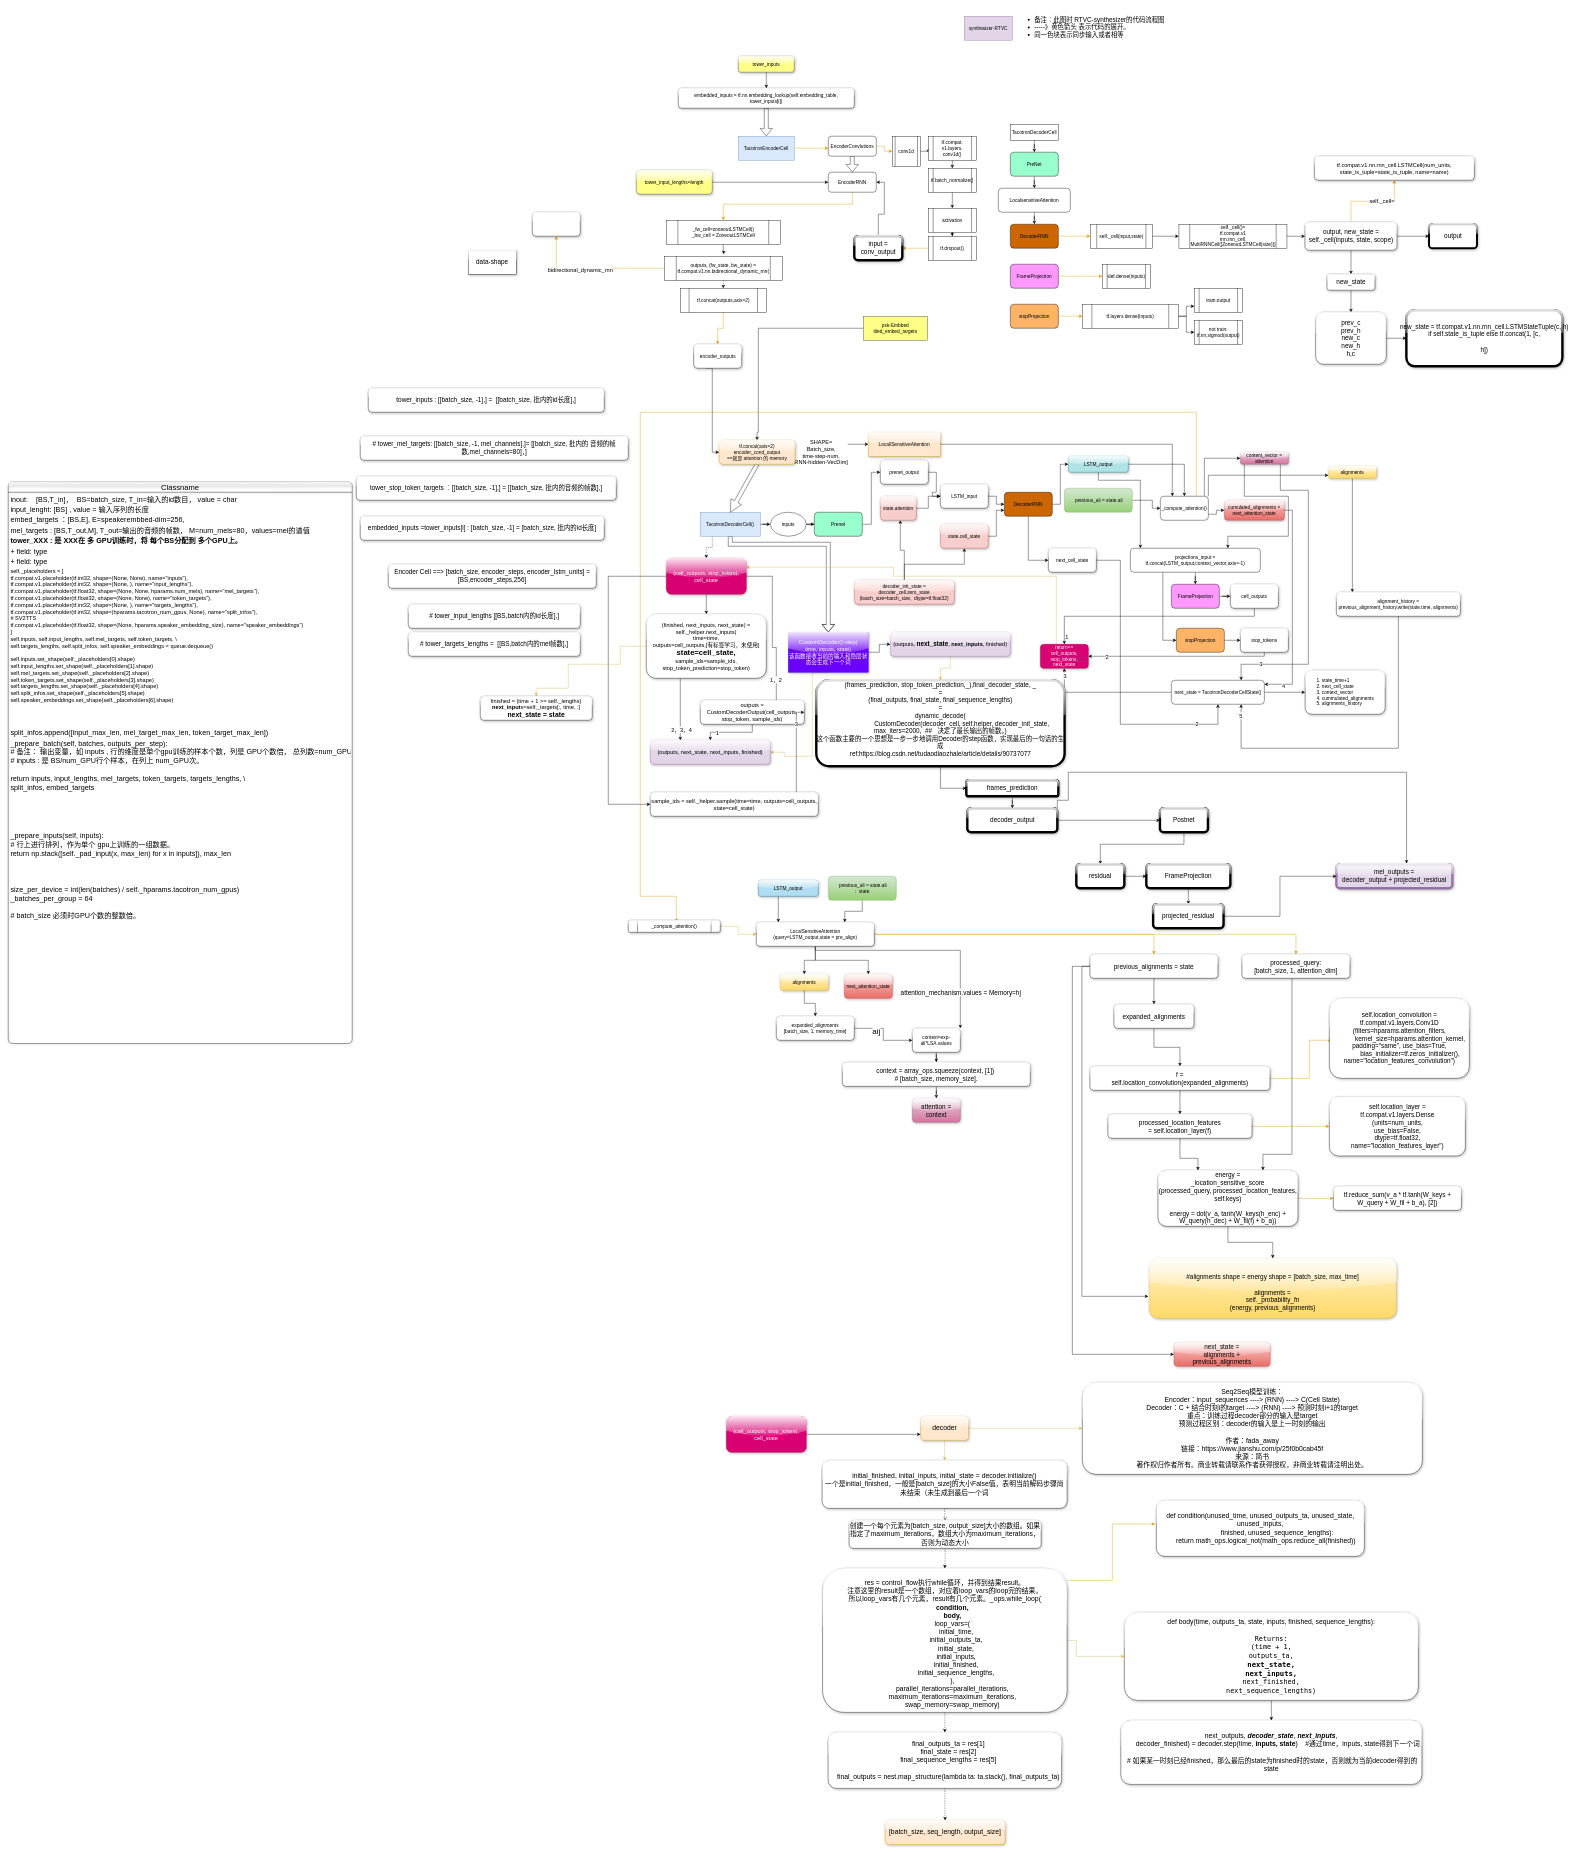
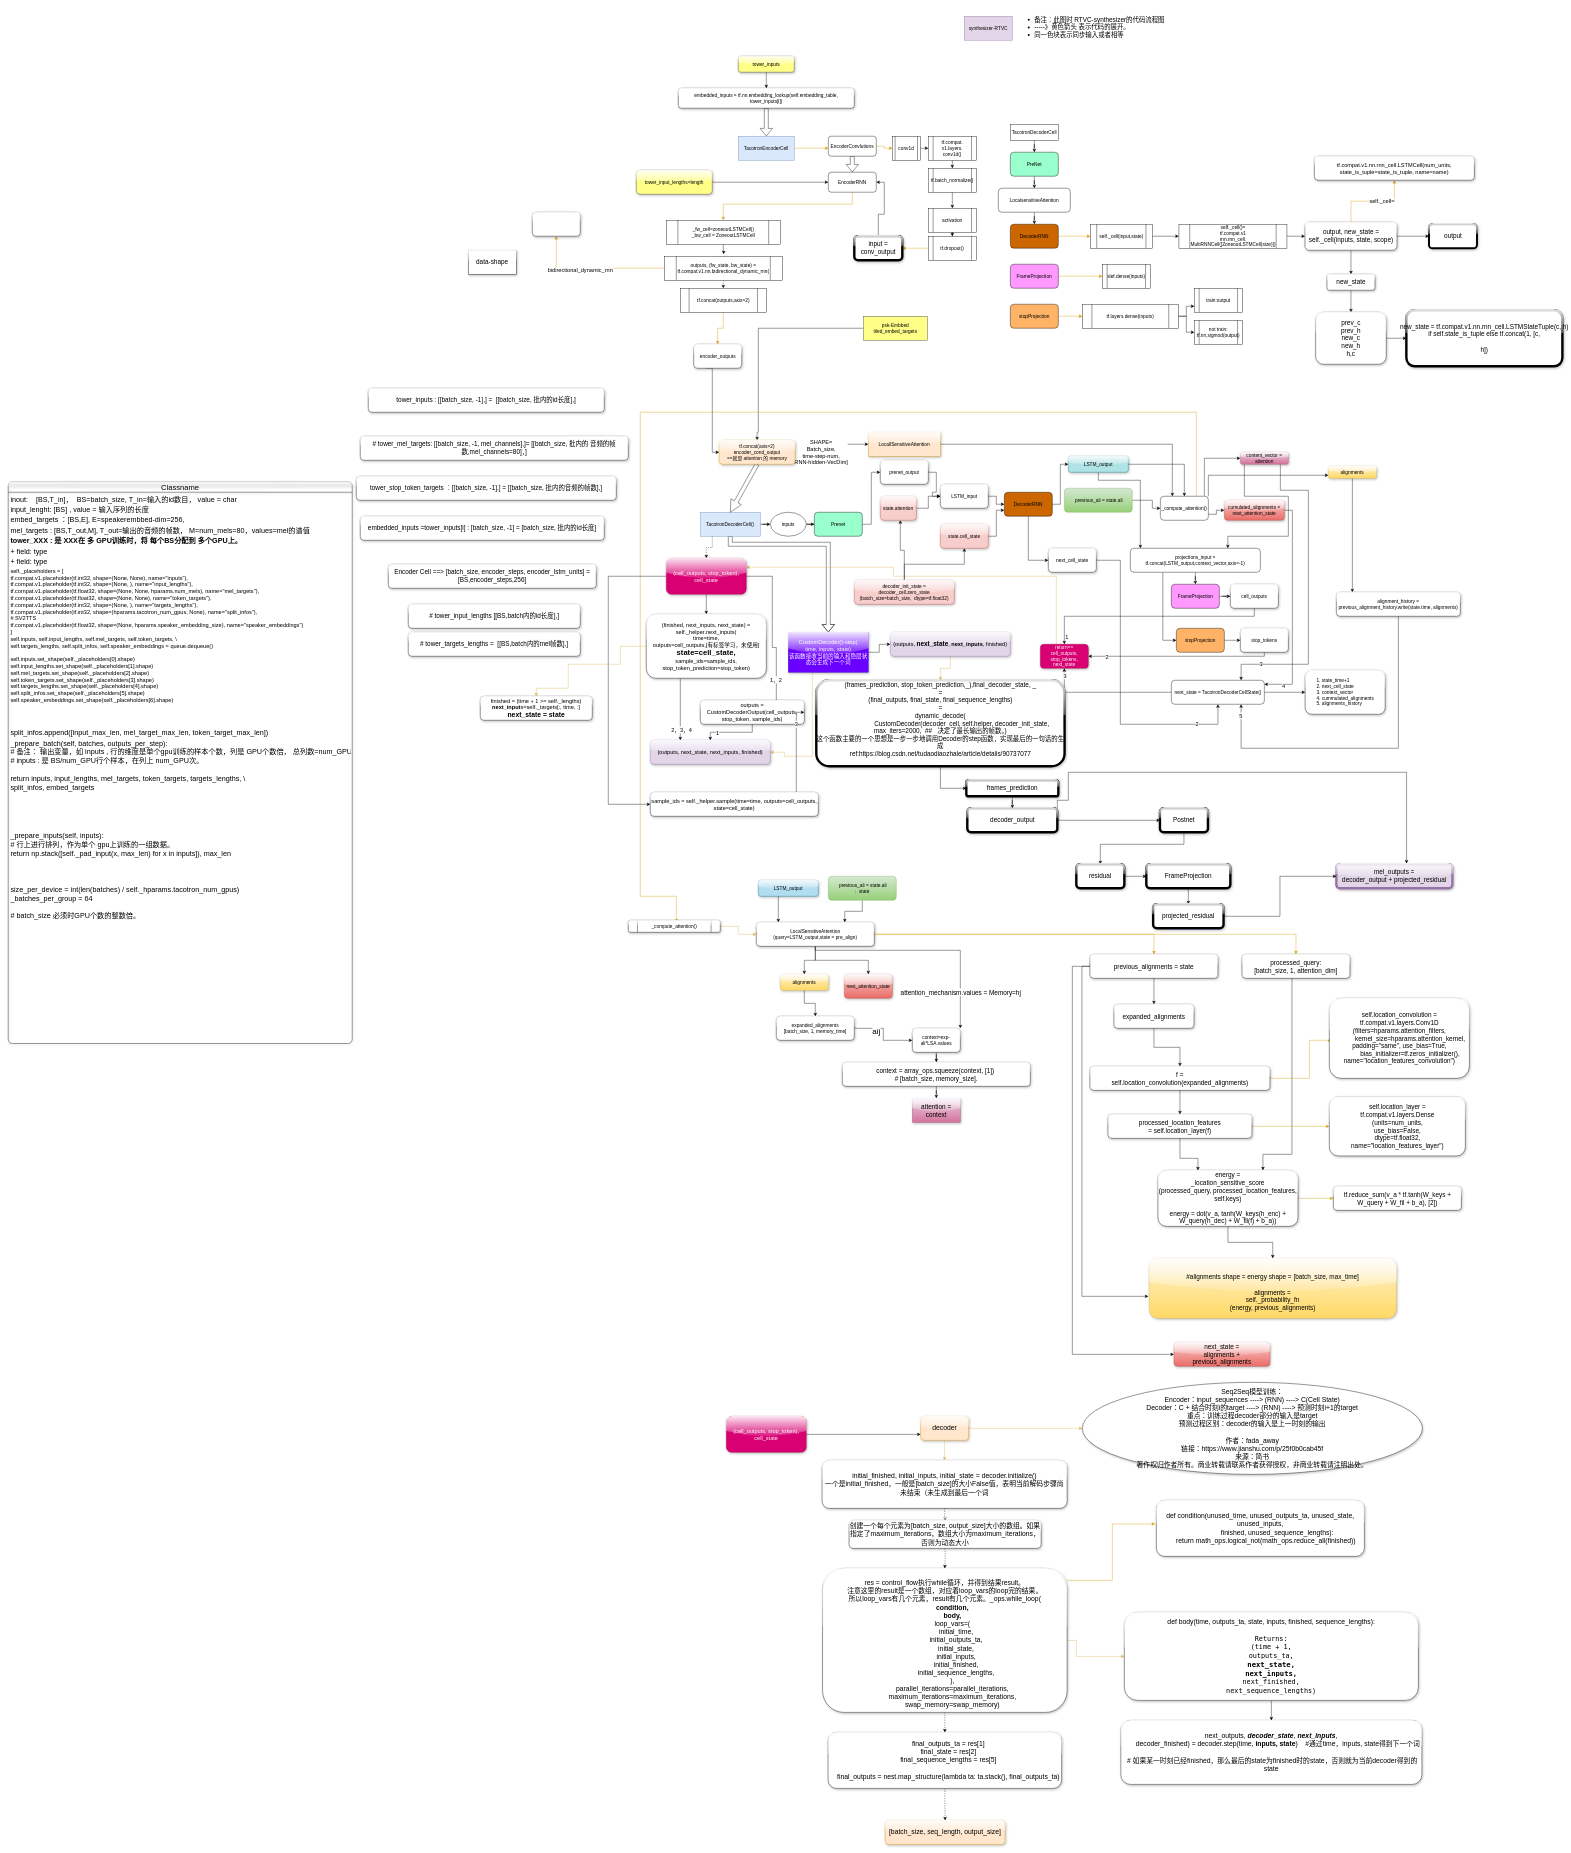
node "conv1d": size 28x30 -> 28x24
node "attention = context": shape rounded rectangle -> rectangle
node "Seq2Seq模型训练： Encoder：input_sequences ----> (RNN) ----> C(Cell State) Decoder：C + 结合时刻i的target ----> (RNN) ----> 预测时刻i+1的target 重点：训练过程decoder部分的输入是target 预测过程区别：decoder的输入是上一时刻的输出 作者：fada_away 链接：https://www.jianshu.com/p/25f0b0cab45f 来源：简书 著作权归作者所有。商业转载请联系作者获得授权，非商业转载请注明出处。": shape rounded rectangle -> ellipse
